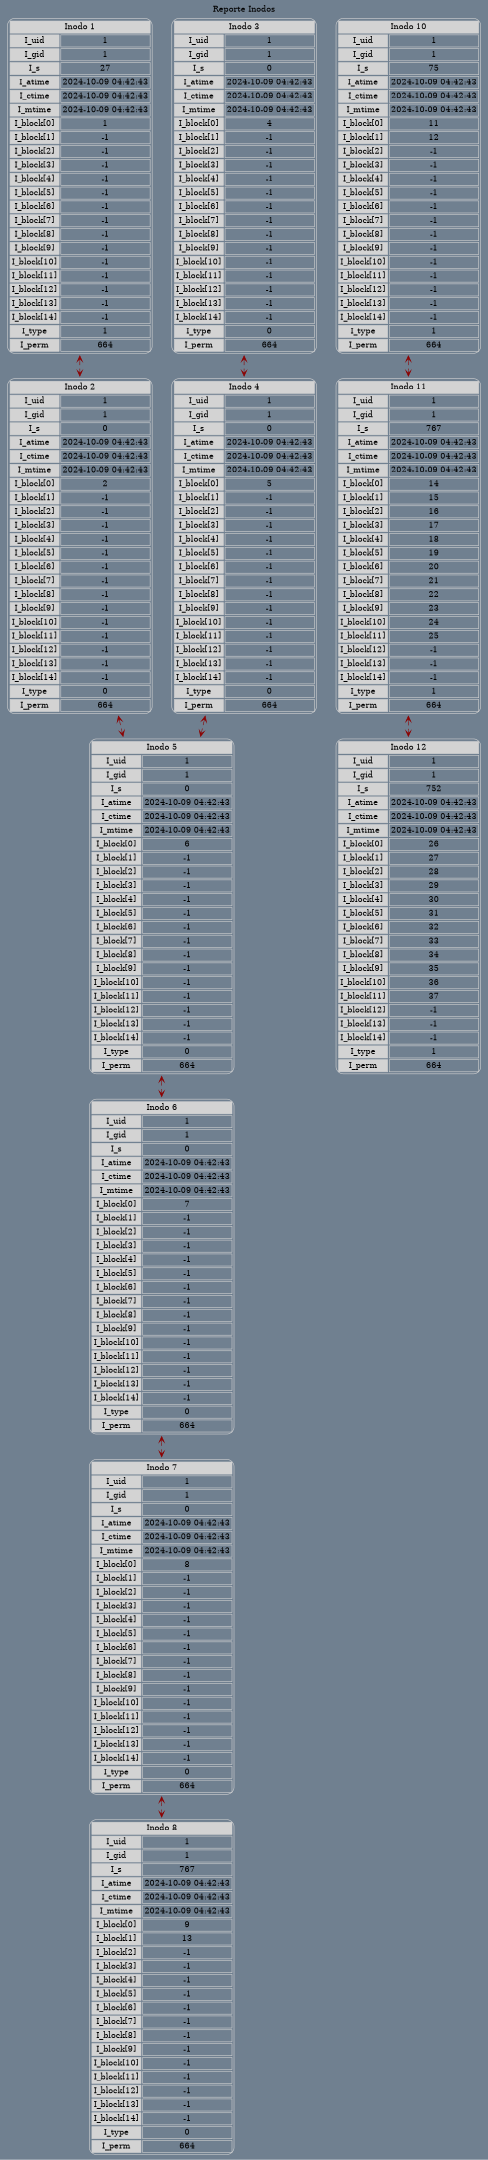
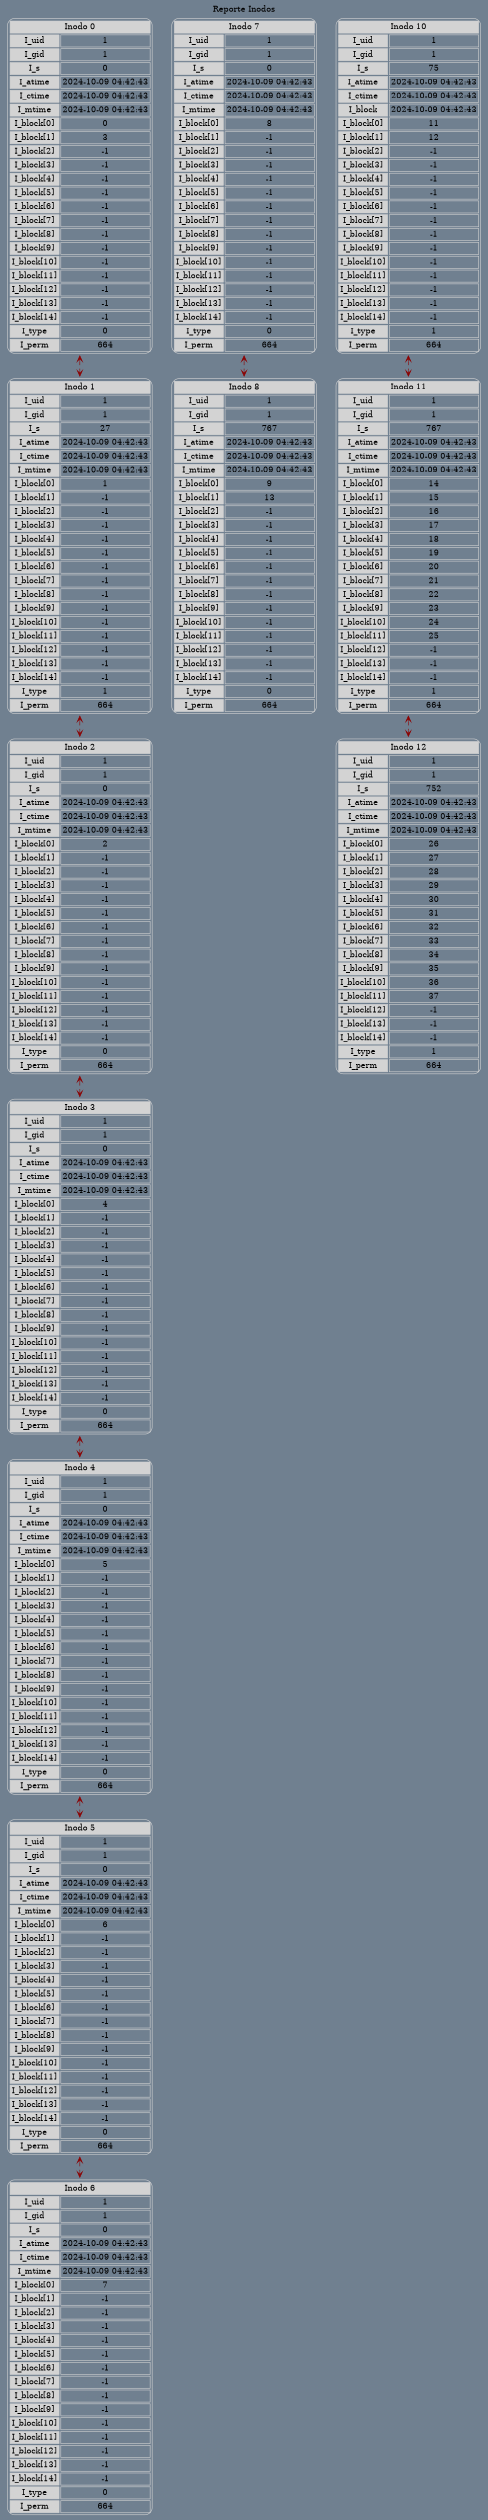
node "Inodo 10": text "I_mtime" -> "I_block"
node "Inodo 0": added
edge "Inodo 2" -- "Inodo 5": now "Inodo 2" -- "Inodo 3"
edge "Inodo 6" -- "Inodo 7": removed
